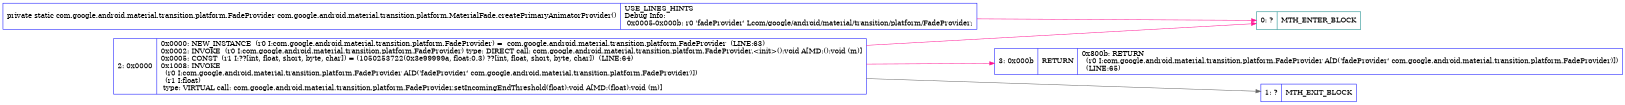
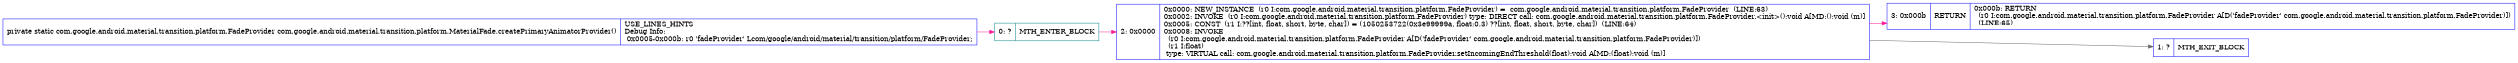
edge "2: 0x0000" -> "0: ?": reversed
node "3: 0x000b": text "0x800b: RETURN" -> "0x000b: RETURN"
node "2: 0x0000": text "0x1008: INVOKE" -> "0x0008: INVOKE"
